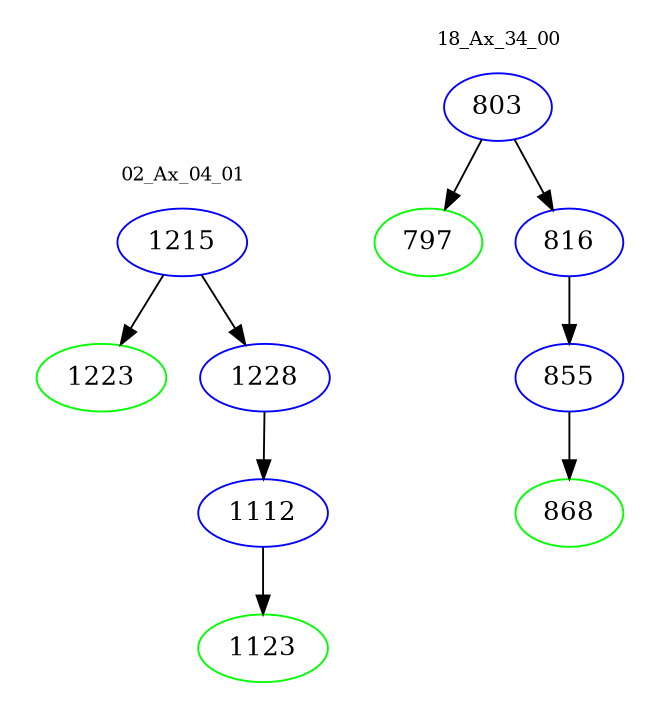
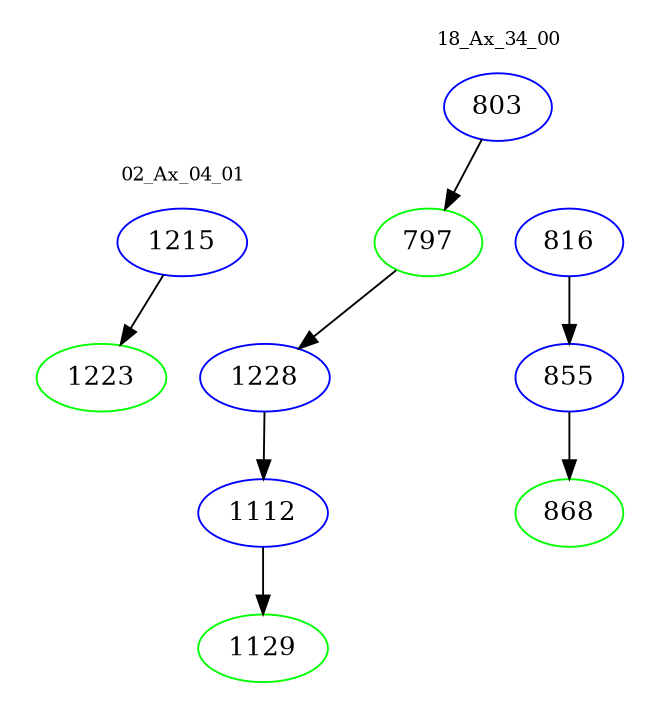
edge "803" -> "816": removed
edge "1215" -> "1228": now "797" -> "1228"
node "1123": label "1123" -> "1129"
